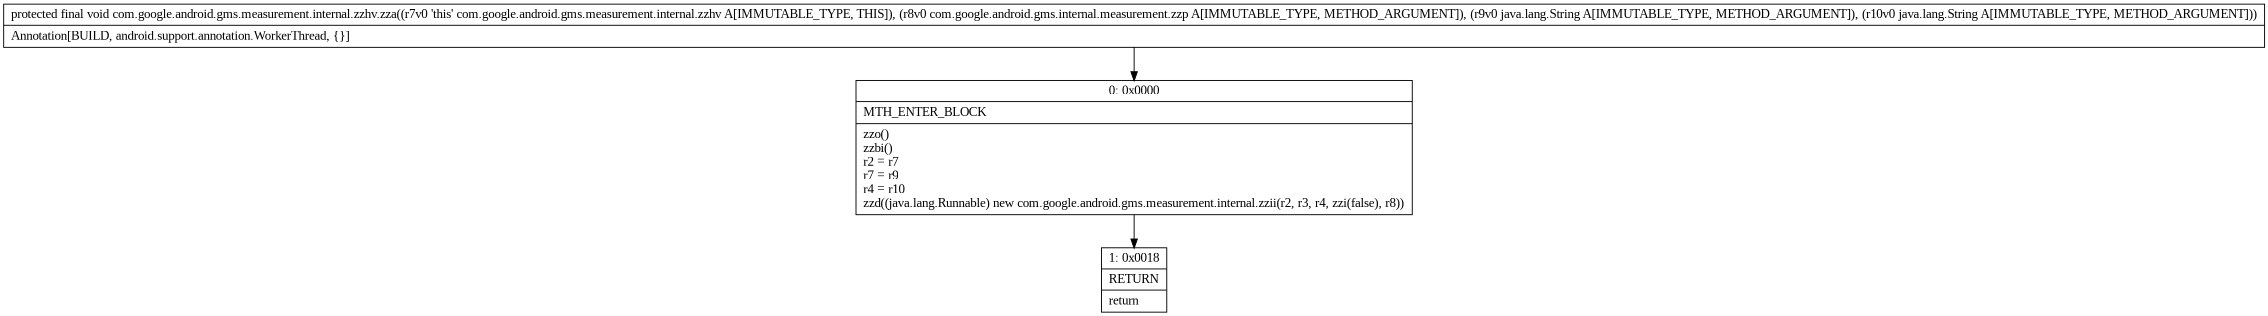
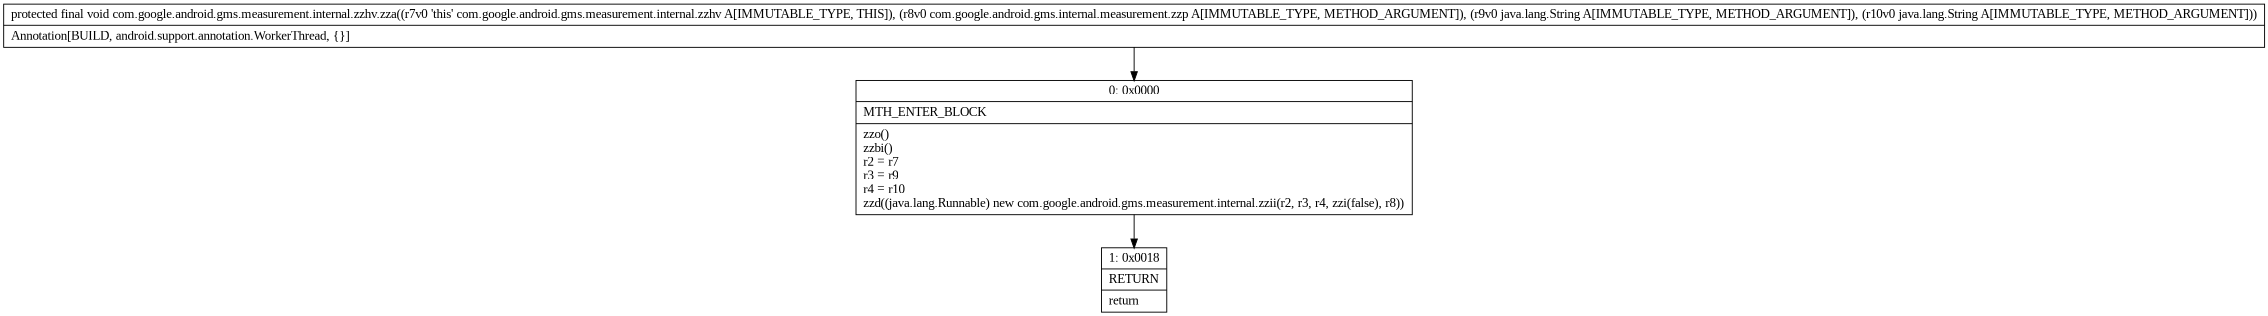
node "0: 0x0000": text "r7 = r9" -> "r3 = r9"
